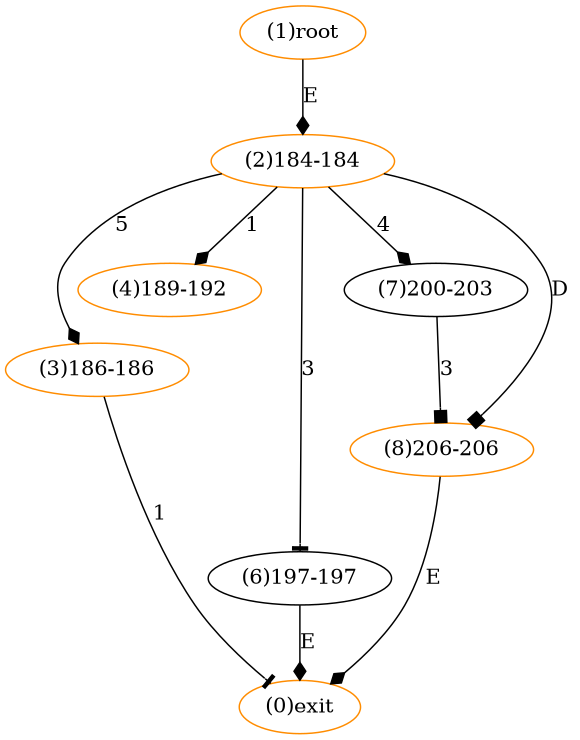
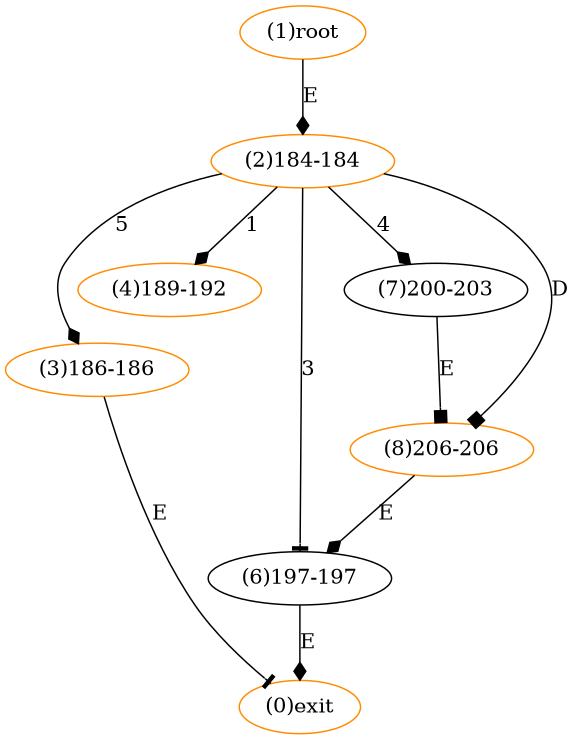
edge "(7)200-203" -> "(8)206-206": label "3" -> "E"
edge "(3)186-186" -> "(0)exit": label "1" -> "E"
edge "(8)206-206" -> "(0)exit": now "(8)206-206" -> "(6)197-197"
